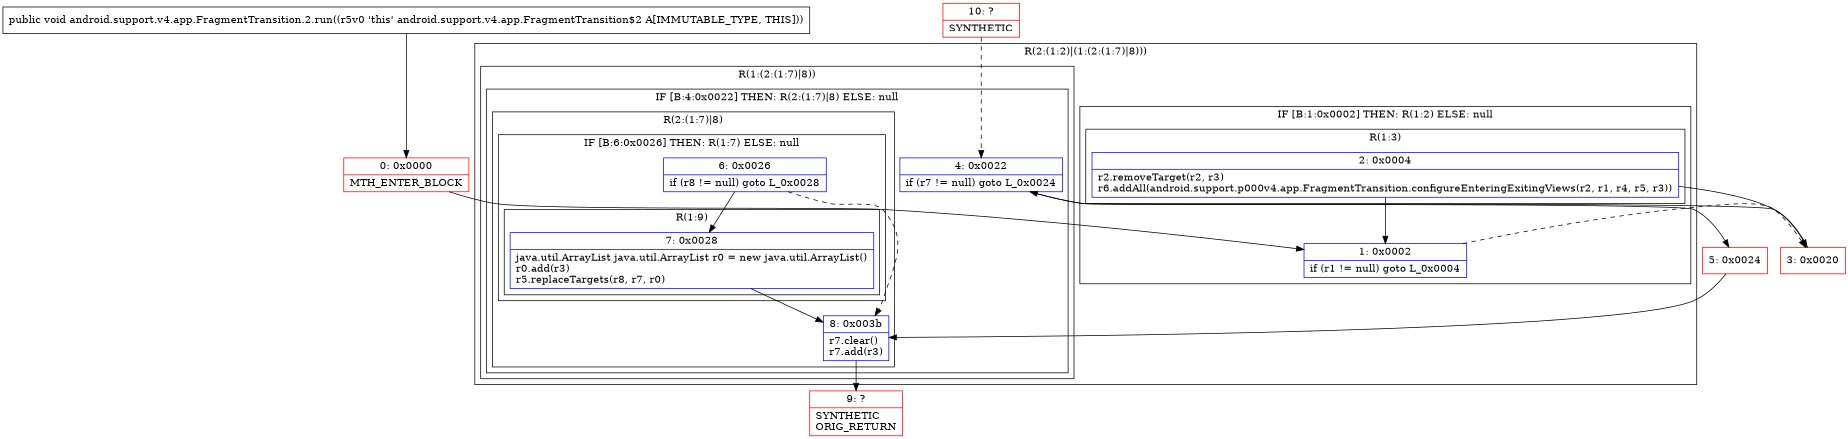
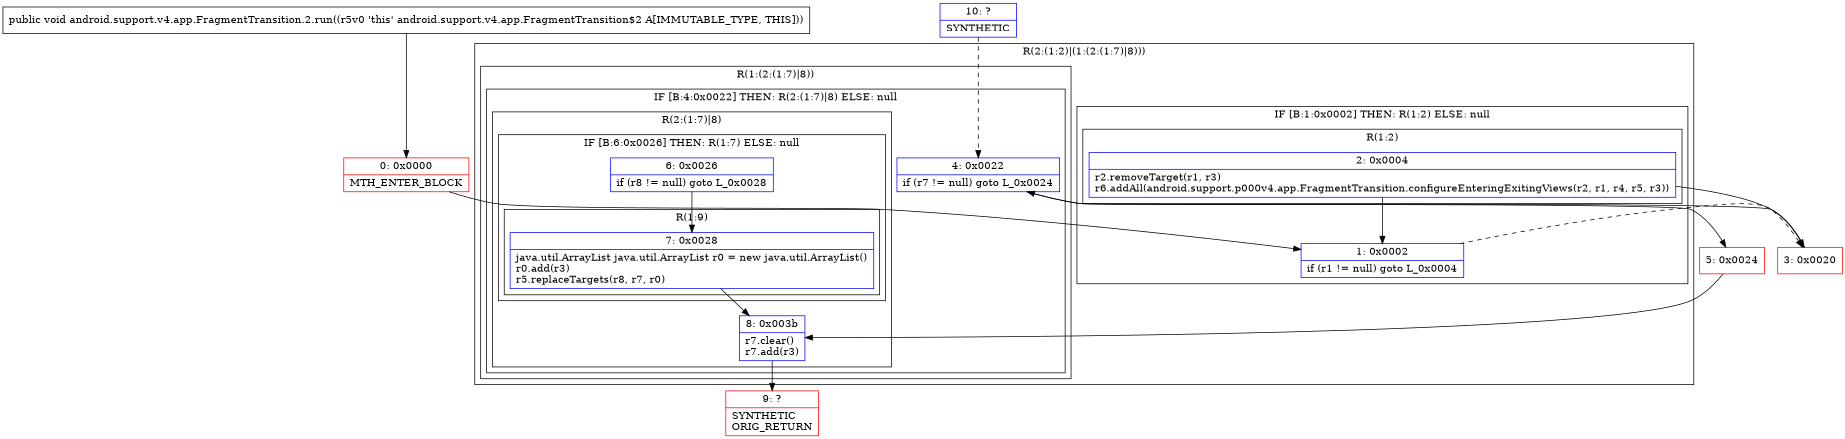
node "10: ?": color red -> blue
cluster "R(1:3)": label "R(1:3)" -> "R(1:2)"
node "2: 0x0004": text "r2.removeTarget(r2, r3)" -> "r2.removeTarget(r1, r3)"
edge "6: 0x0026" -> "8: 0x003b": removed
